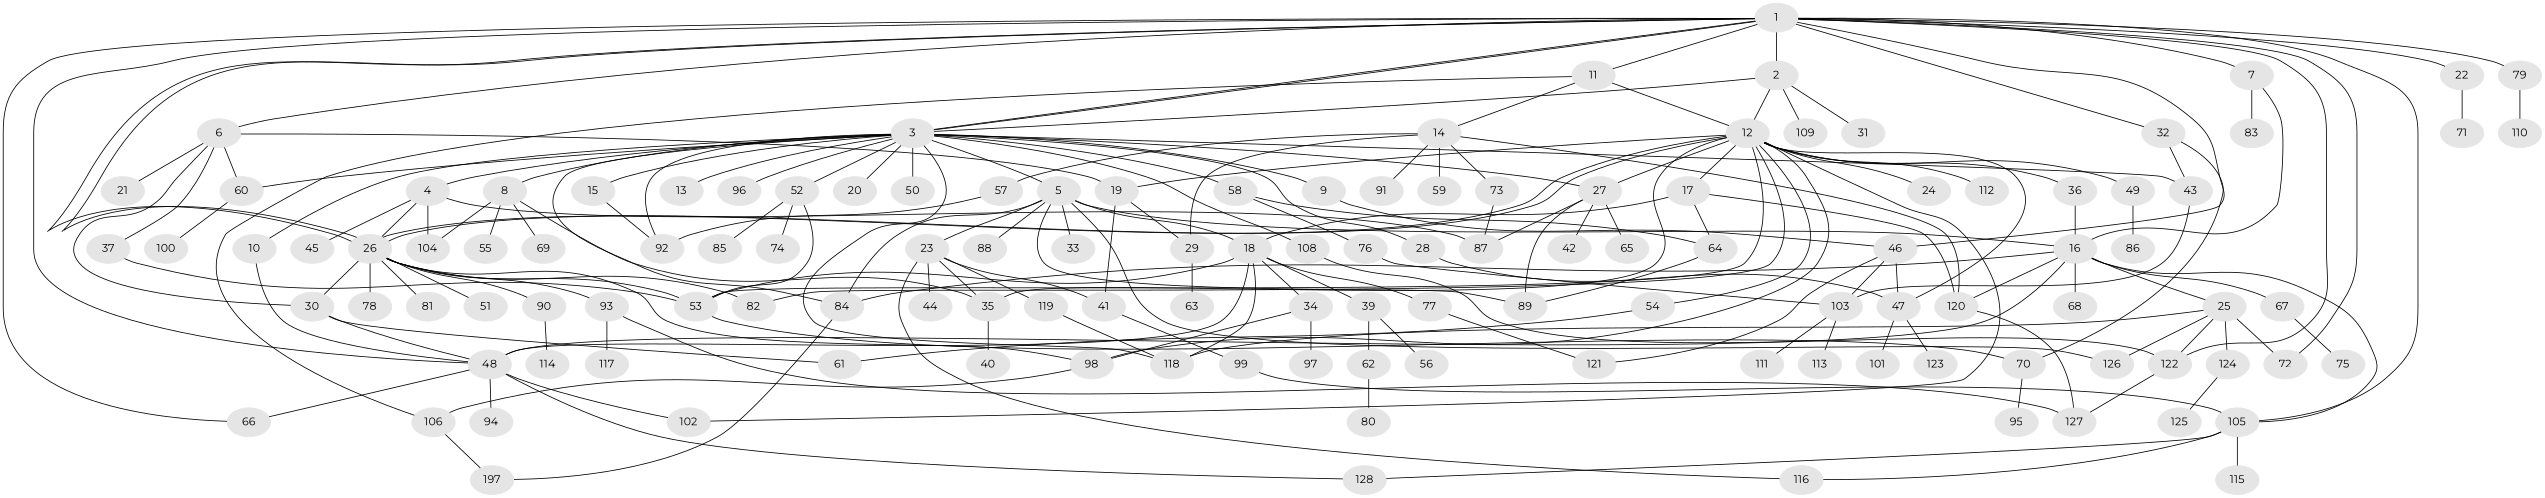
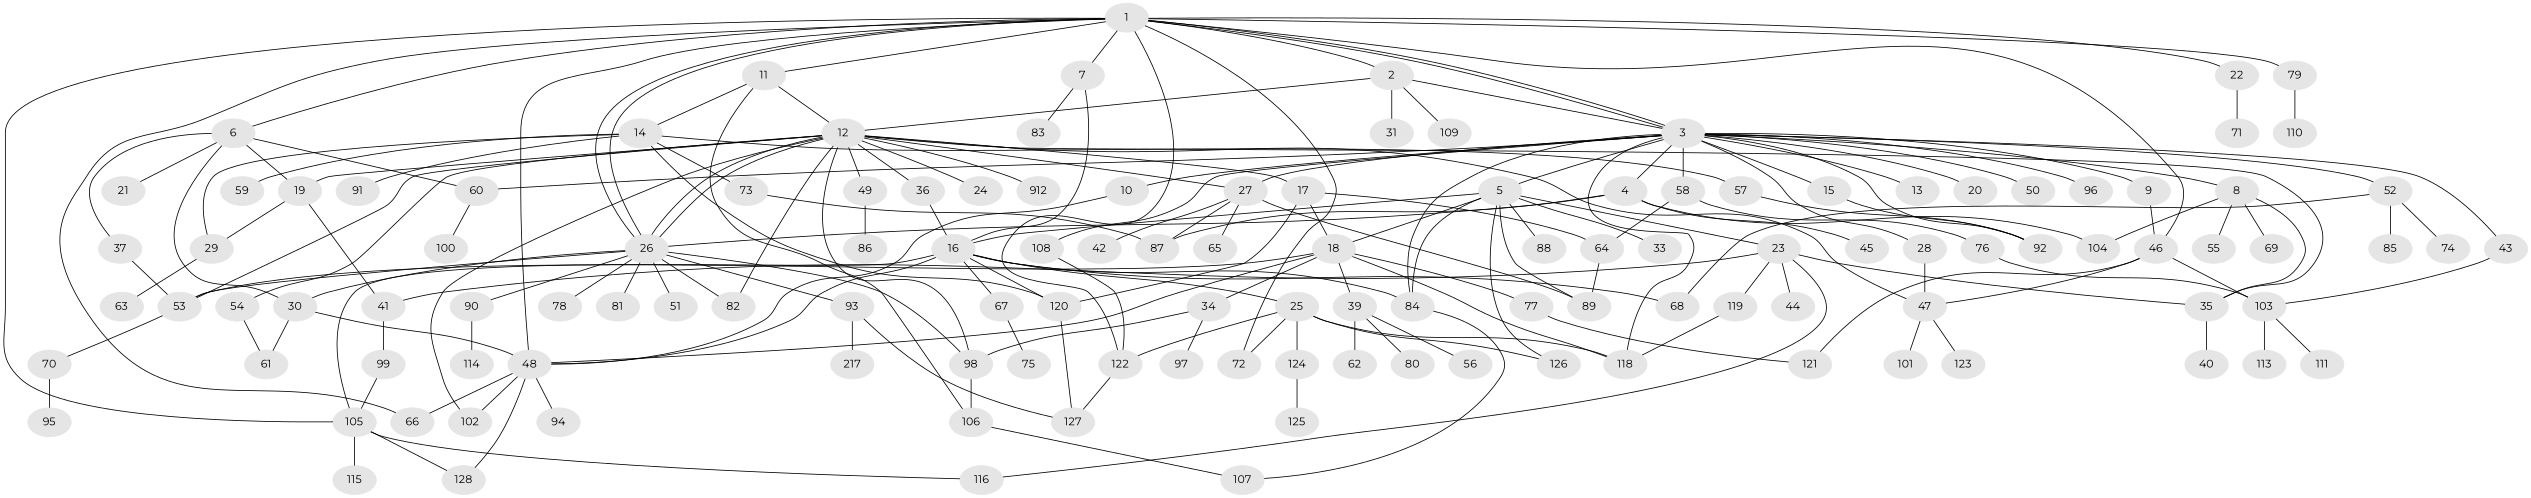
node "32": removed
node "112": label "112" -> "912"
edge "52" -- "53": now "52" -- "68"
node "117": label "117" -> "217"
edge "62" -- "80": now "39" -- "80"
node "197": label "197" -> "107"
